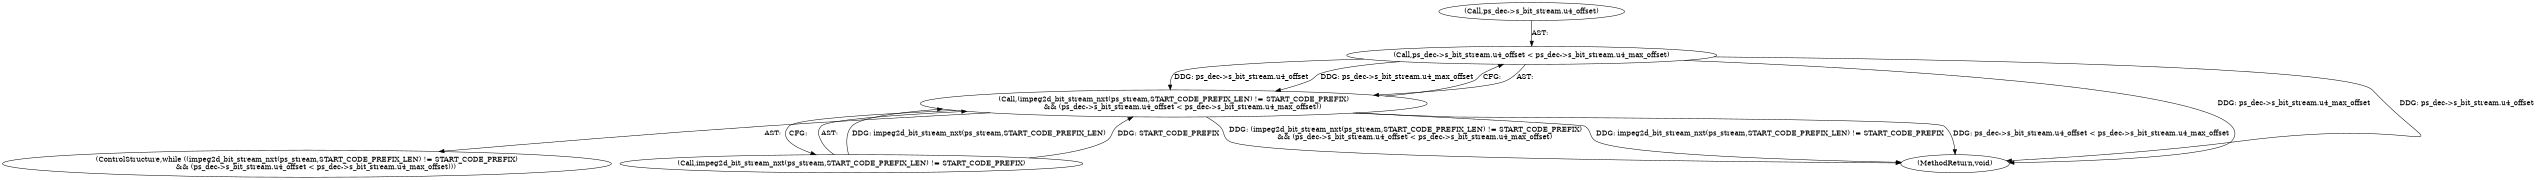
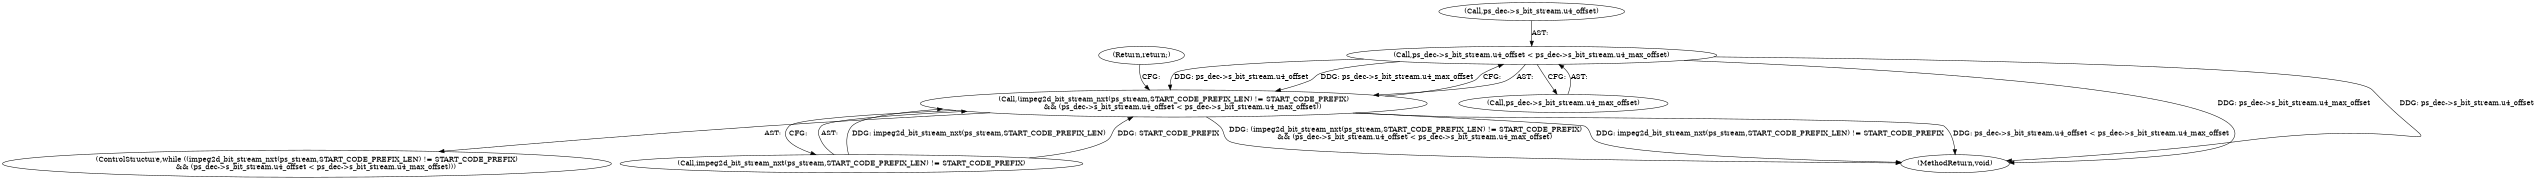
node "(Return,return;)": added
node "(Call,ps_dec->s_bit_stream.u4_max_offset)": added
